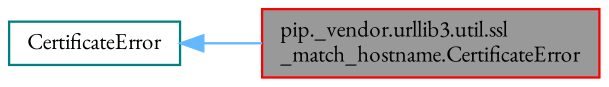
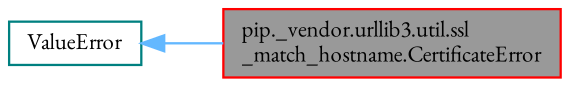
node "CertificateError": label "CertificateError" -> "ValueError"
